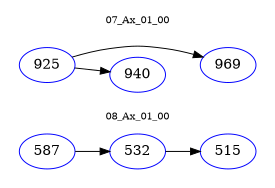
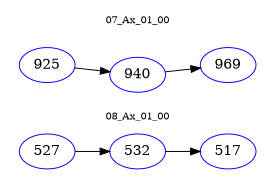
edge "925" -> "969": now "940" -> "969"
node "587": label "587" -> "527"
node "515": label "515" -> "517"
